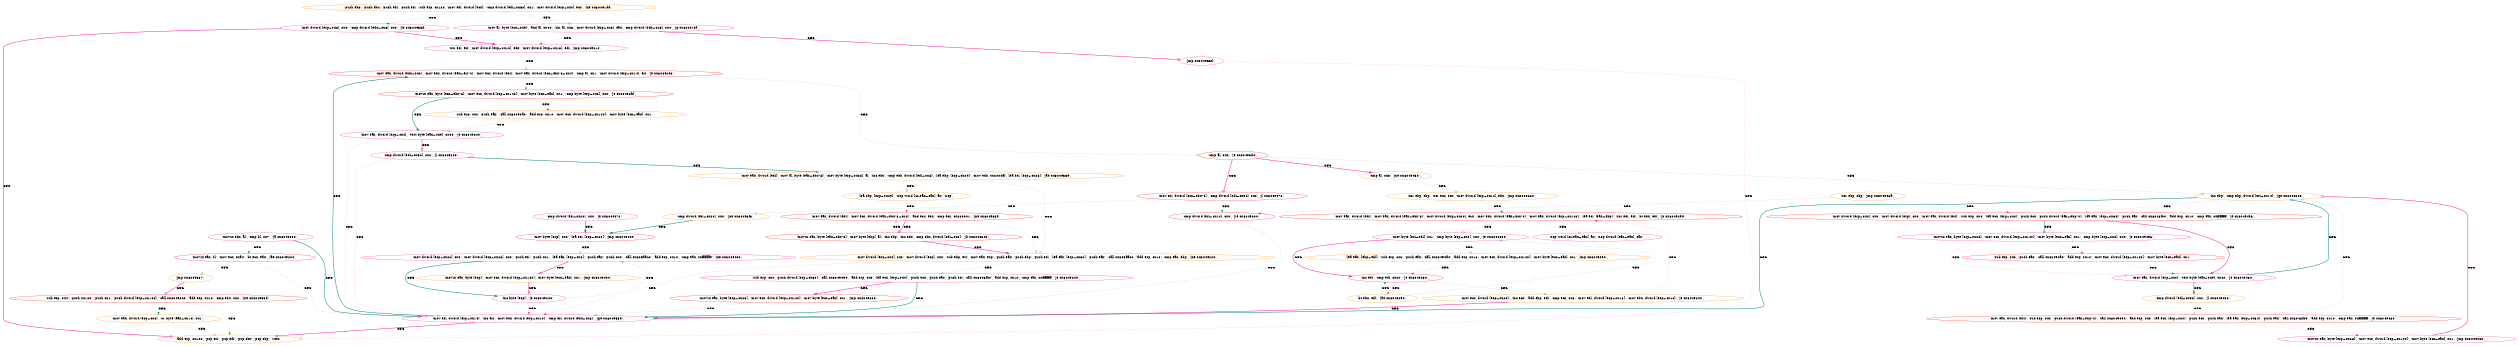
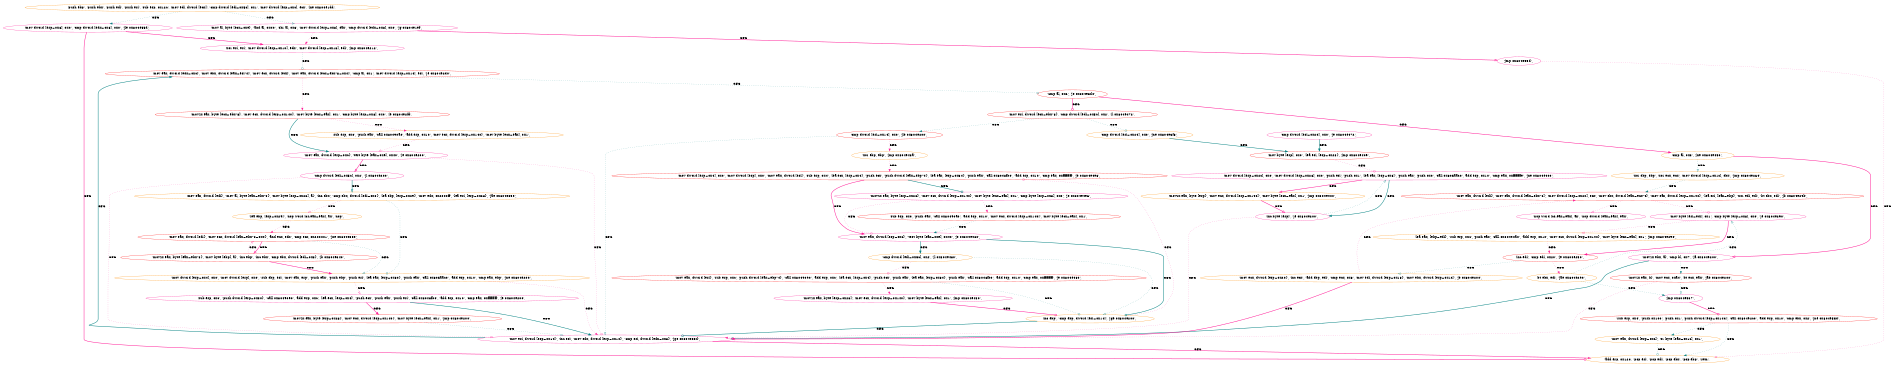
edge "'cmp al, 0x6', 'je 0x804e3d0'," -> "'inc ebp', 'cmp ebp, dword [esi+0x14]', 'jge 0x804e200',": now "'cmp dword [edi+0x5c], 0x2', 'jl 0x804e480'," -> "'inc ebp', 'cmp ebp, dword [esi+0x14]', 'jge 0x804e200',"
edge "'cmp al, 0x3', 'jne 0x804e450'," -> "'movzx ebx, al', 'cmp bl, 0x7', 'ja 0x804e200',": added, label "CFG"
edge "'xor ebp, ebp', 'jmp 0x804e48a'," -> "'cmp dword [esi+0x14], 0x0', 'jle 0x804e200',": reversed
node "'jmp 0x804e537',": color darkorange -> deeppink
edge "'bt ebx, edi', 'jae 0x804e290'," -> "'inc edi', 'cmp edi, 0x20', 'je 0x804e250',": now "'bt ebx, edi', 'jae 0x804e290'," -> "'jmp 0x804e537',"
